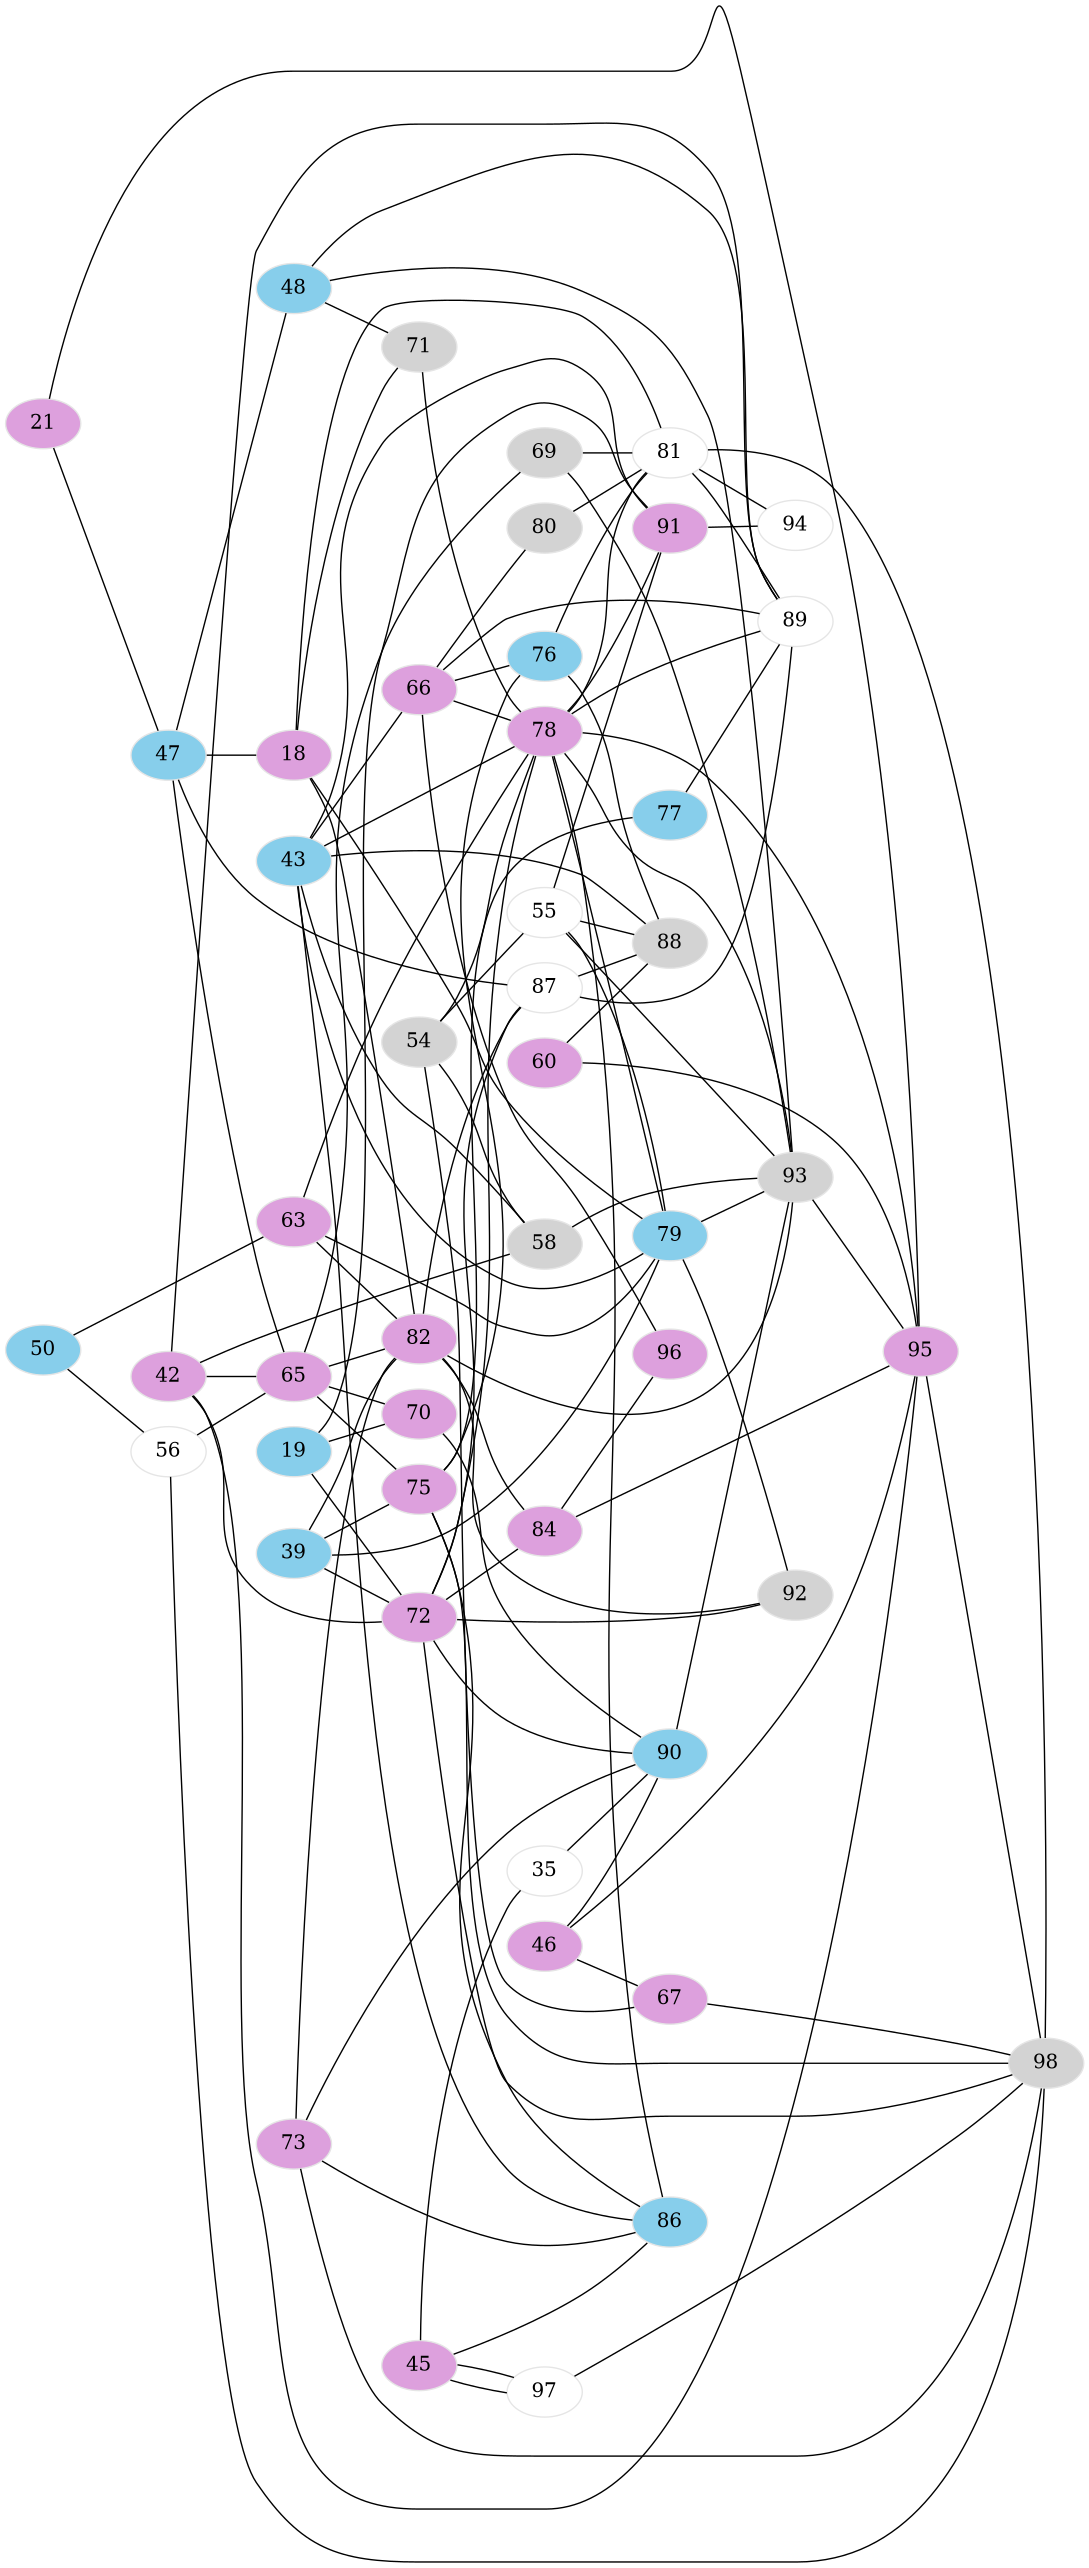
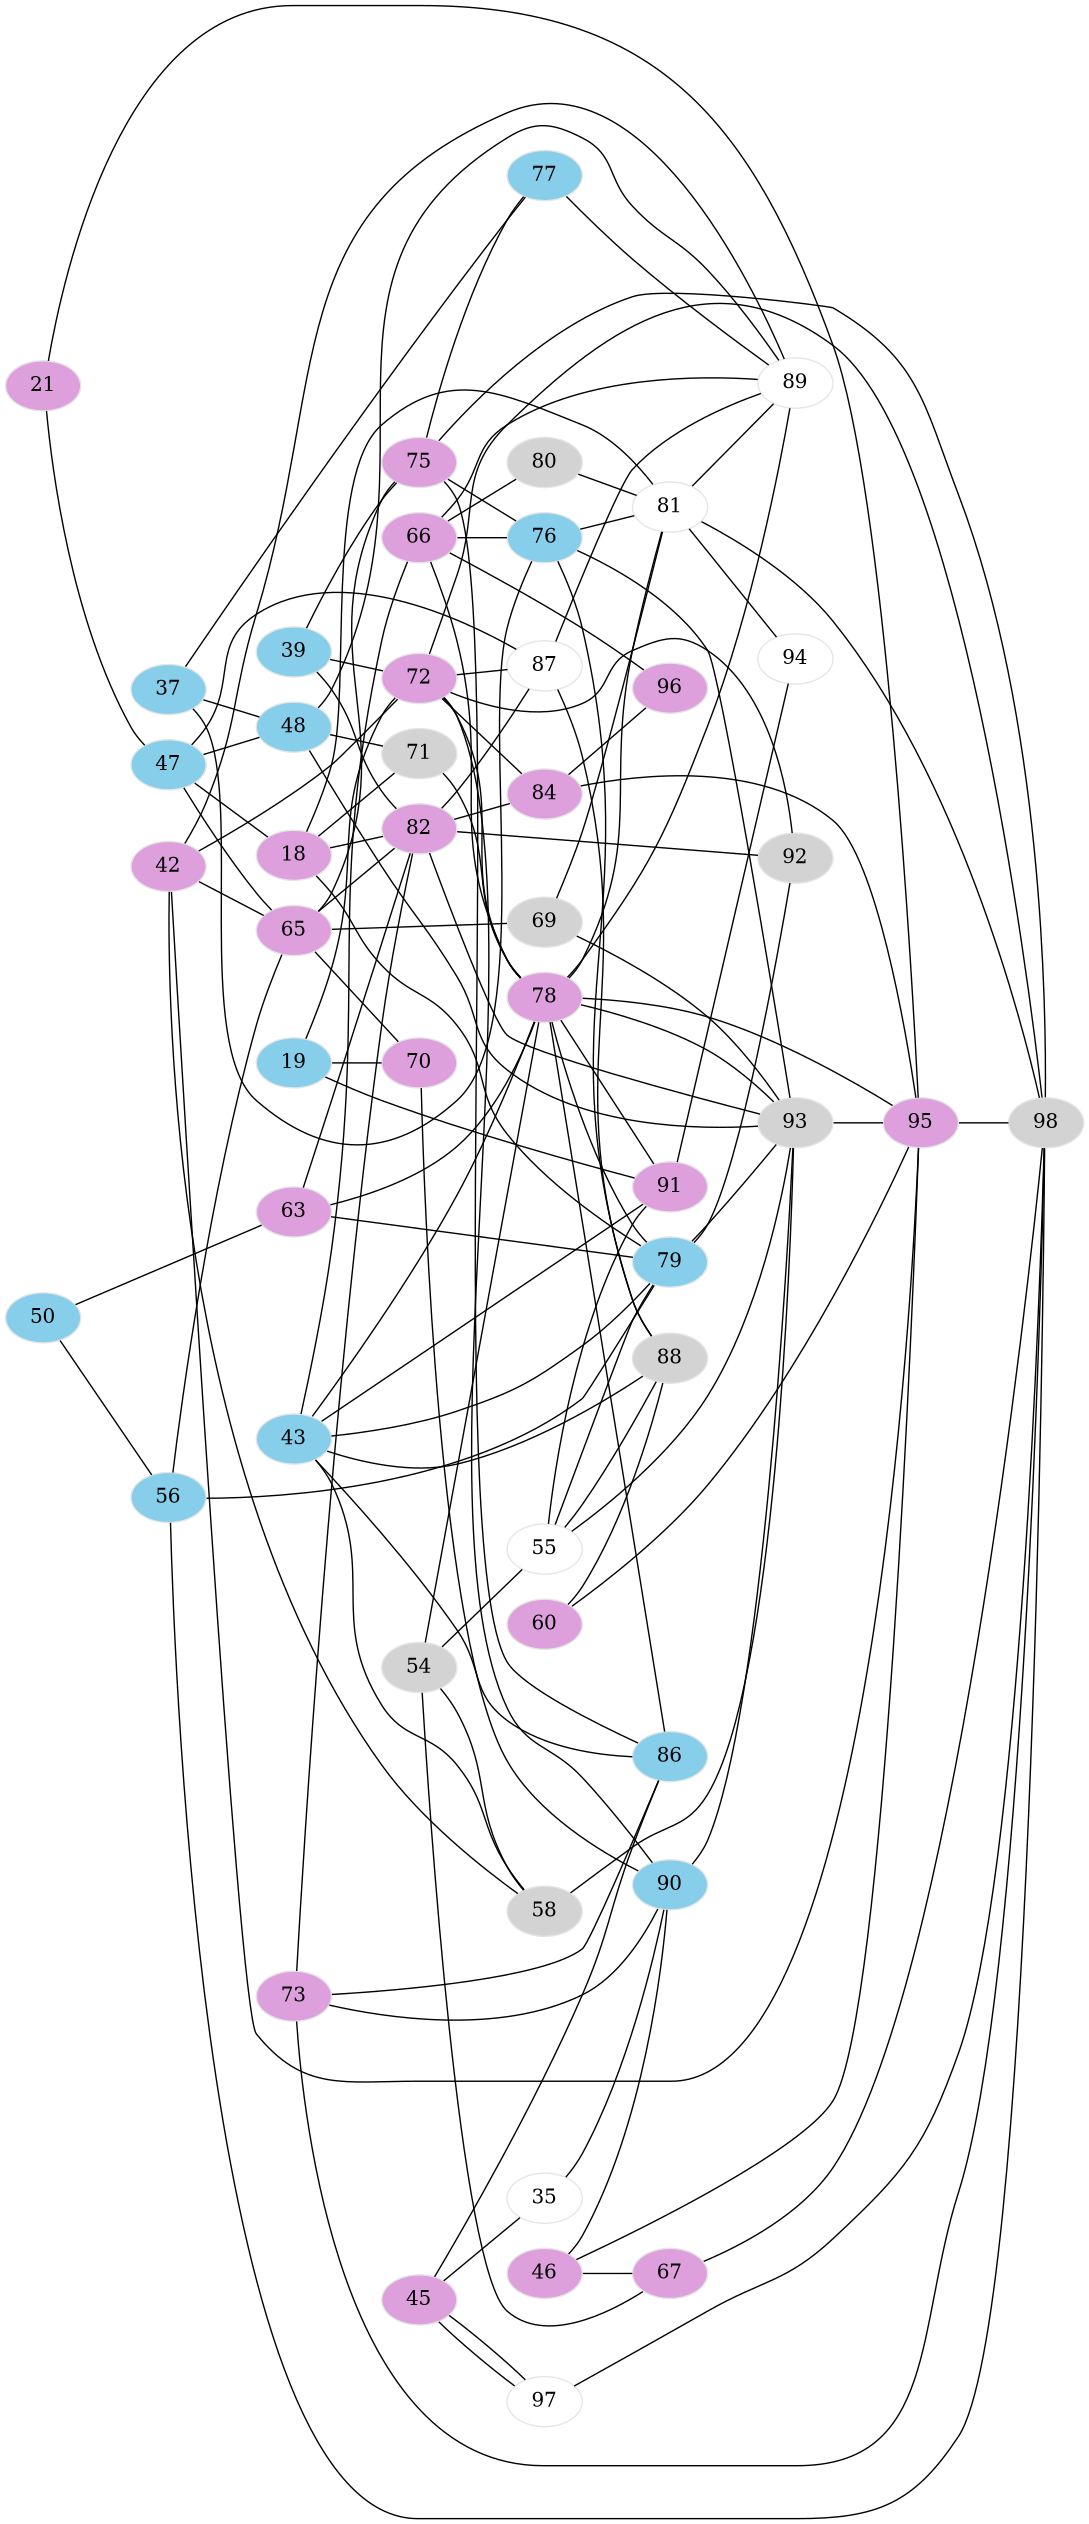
node "37": added
edge "76" -- "93": added
node "56": fillcolor white -> skyblue
edge "79" -- "39": now "79" -- "56"
